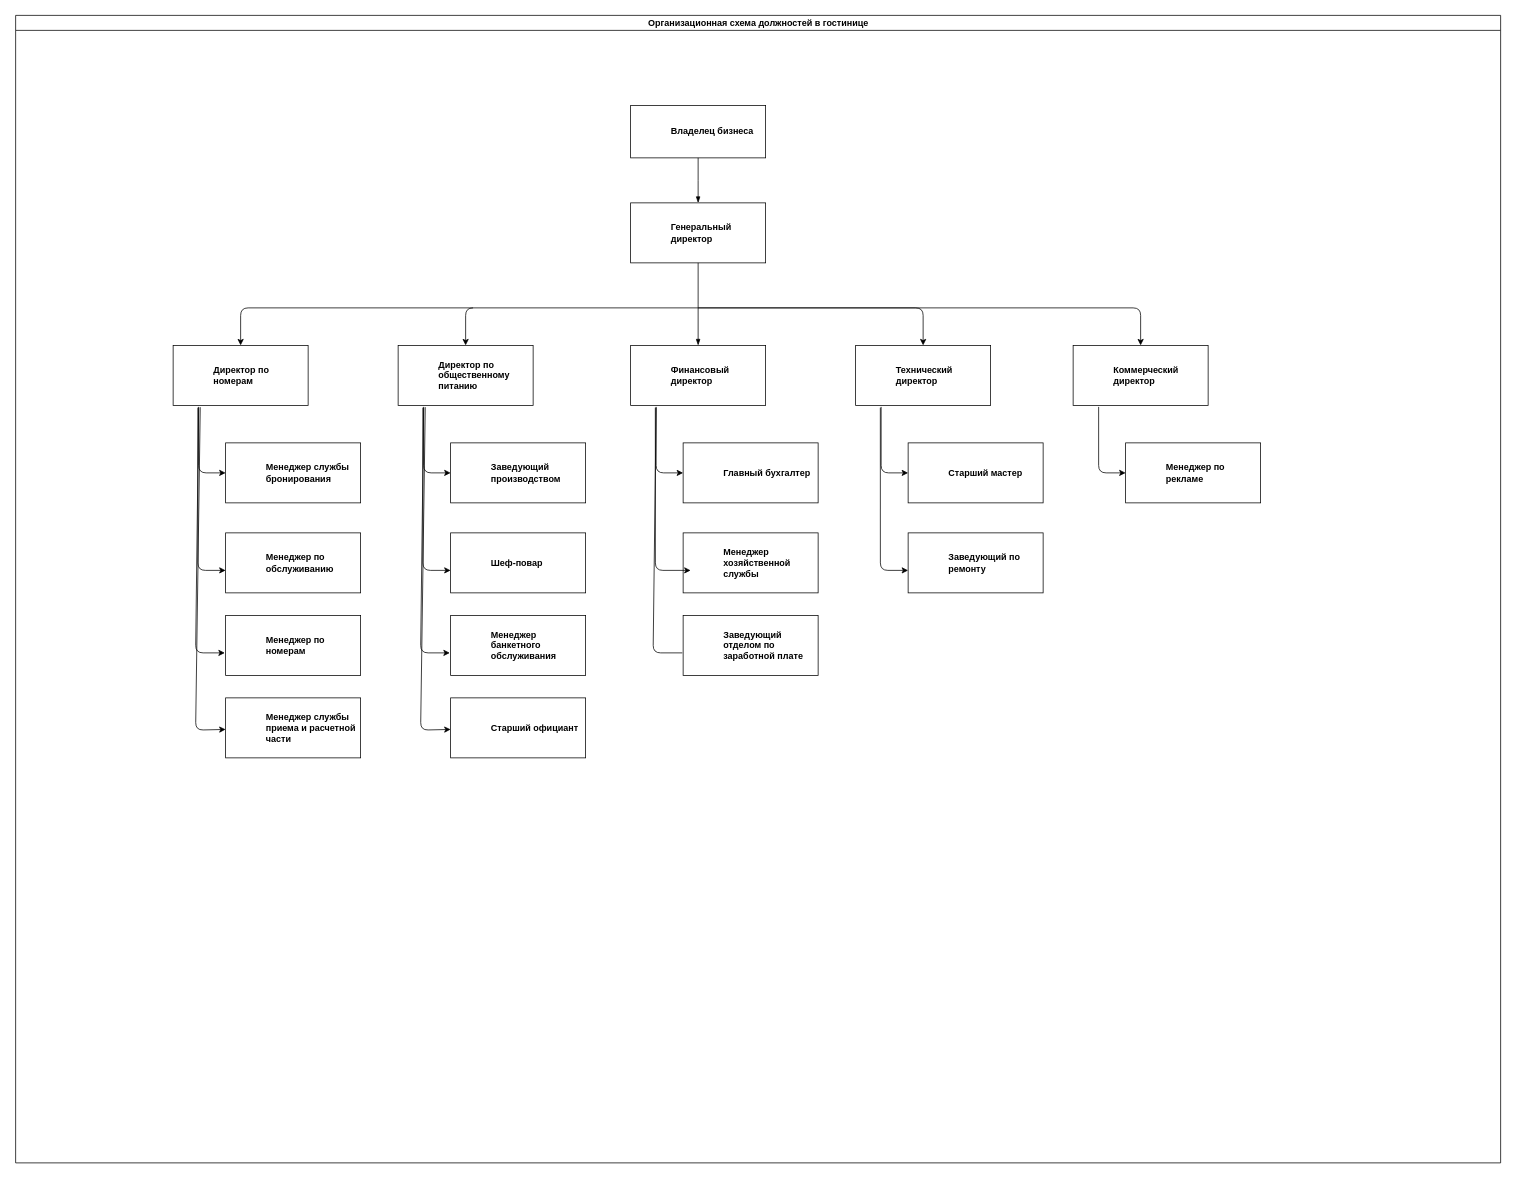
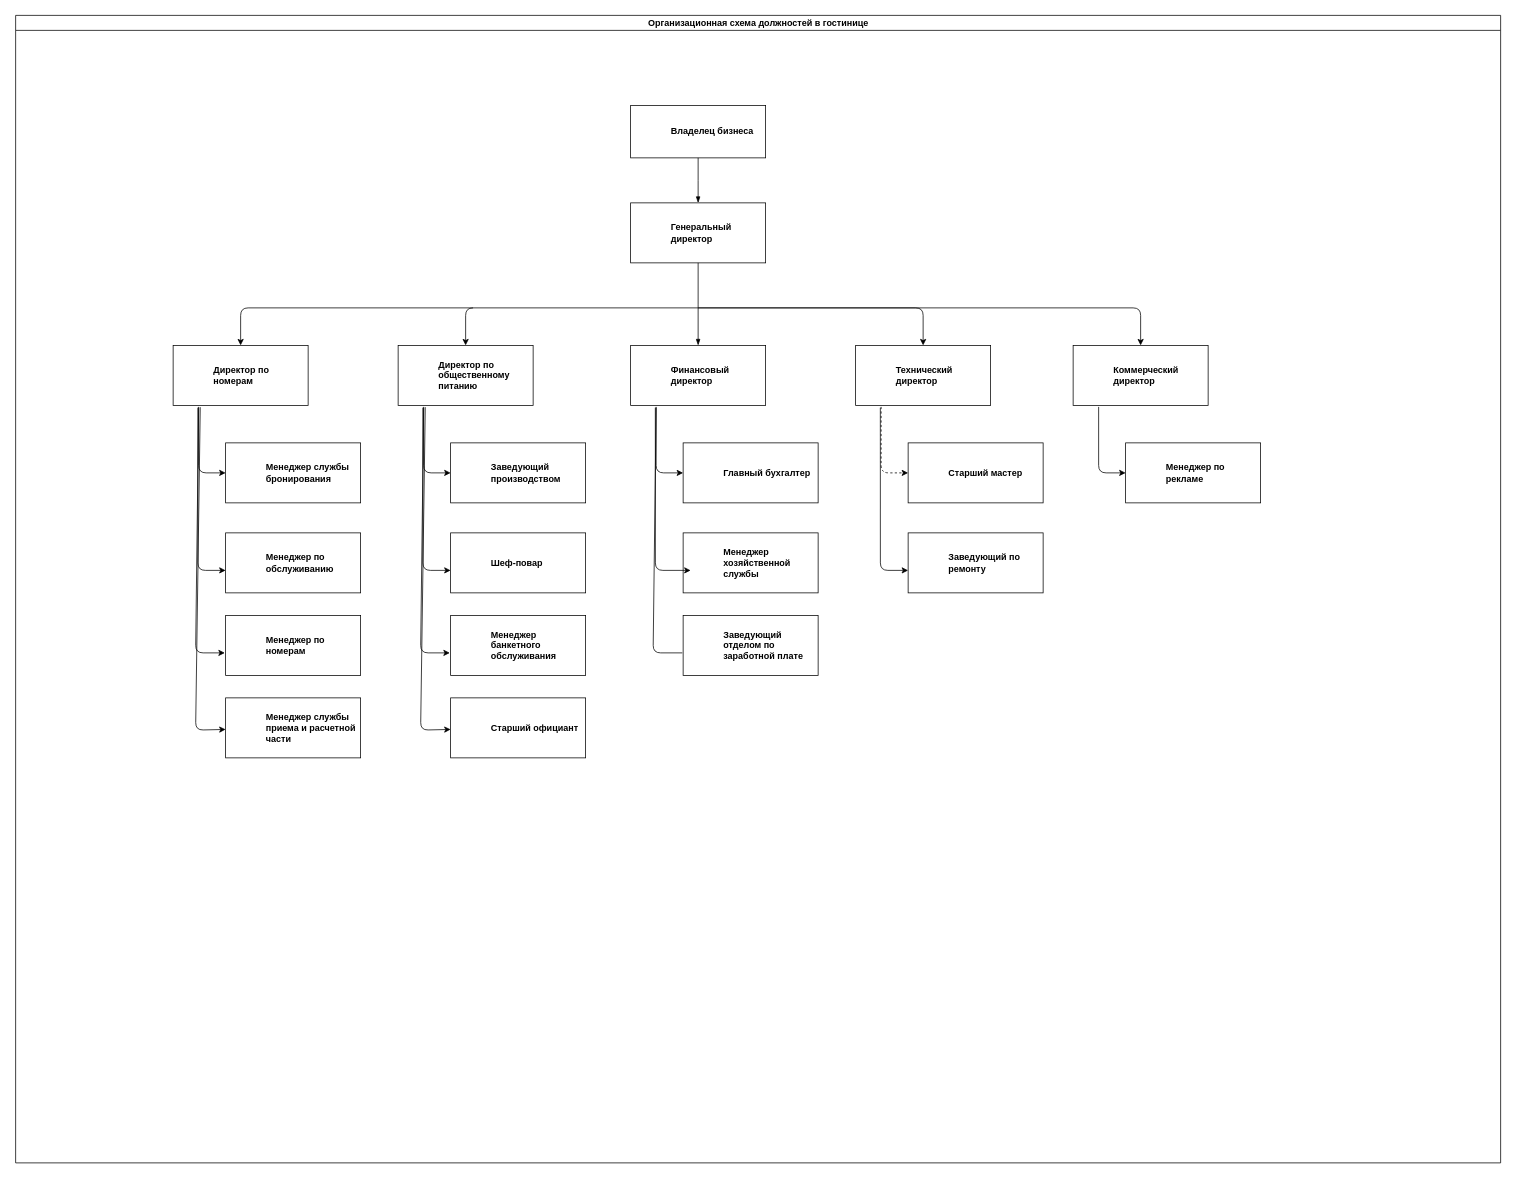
edge "Технический директор" -> "Старший мастер": style solid -> dashed
